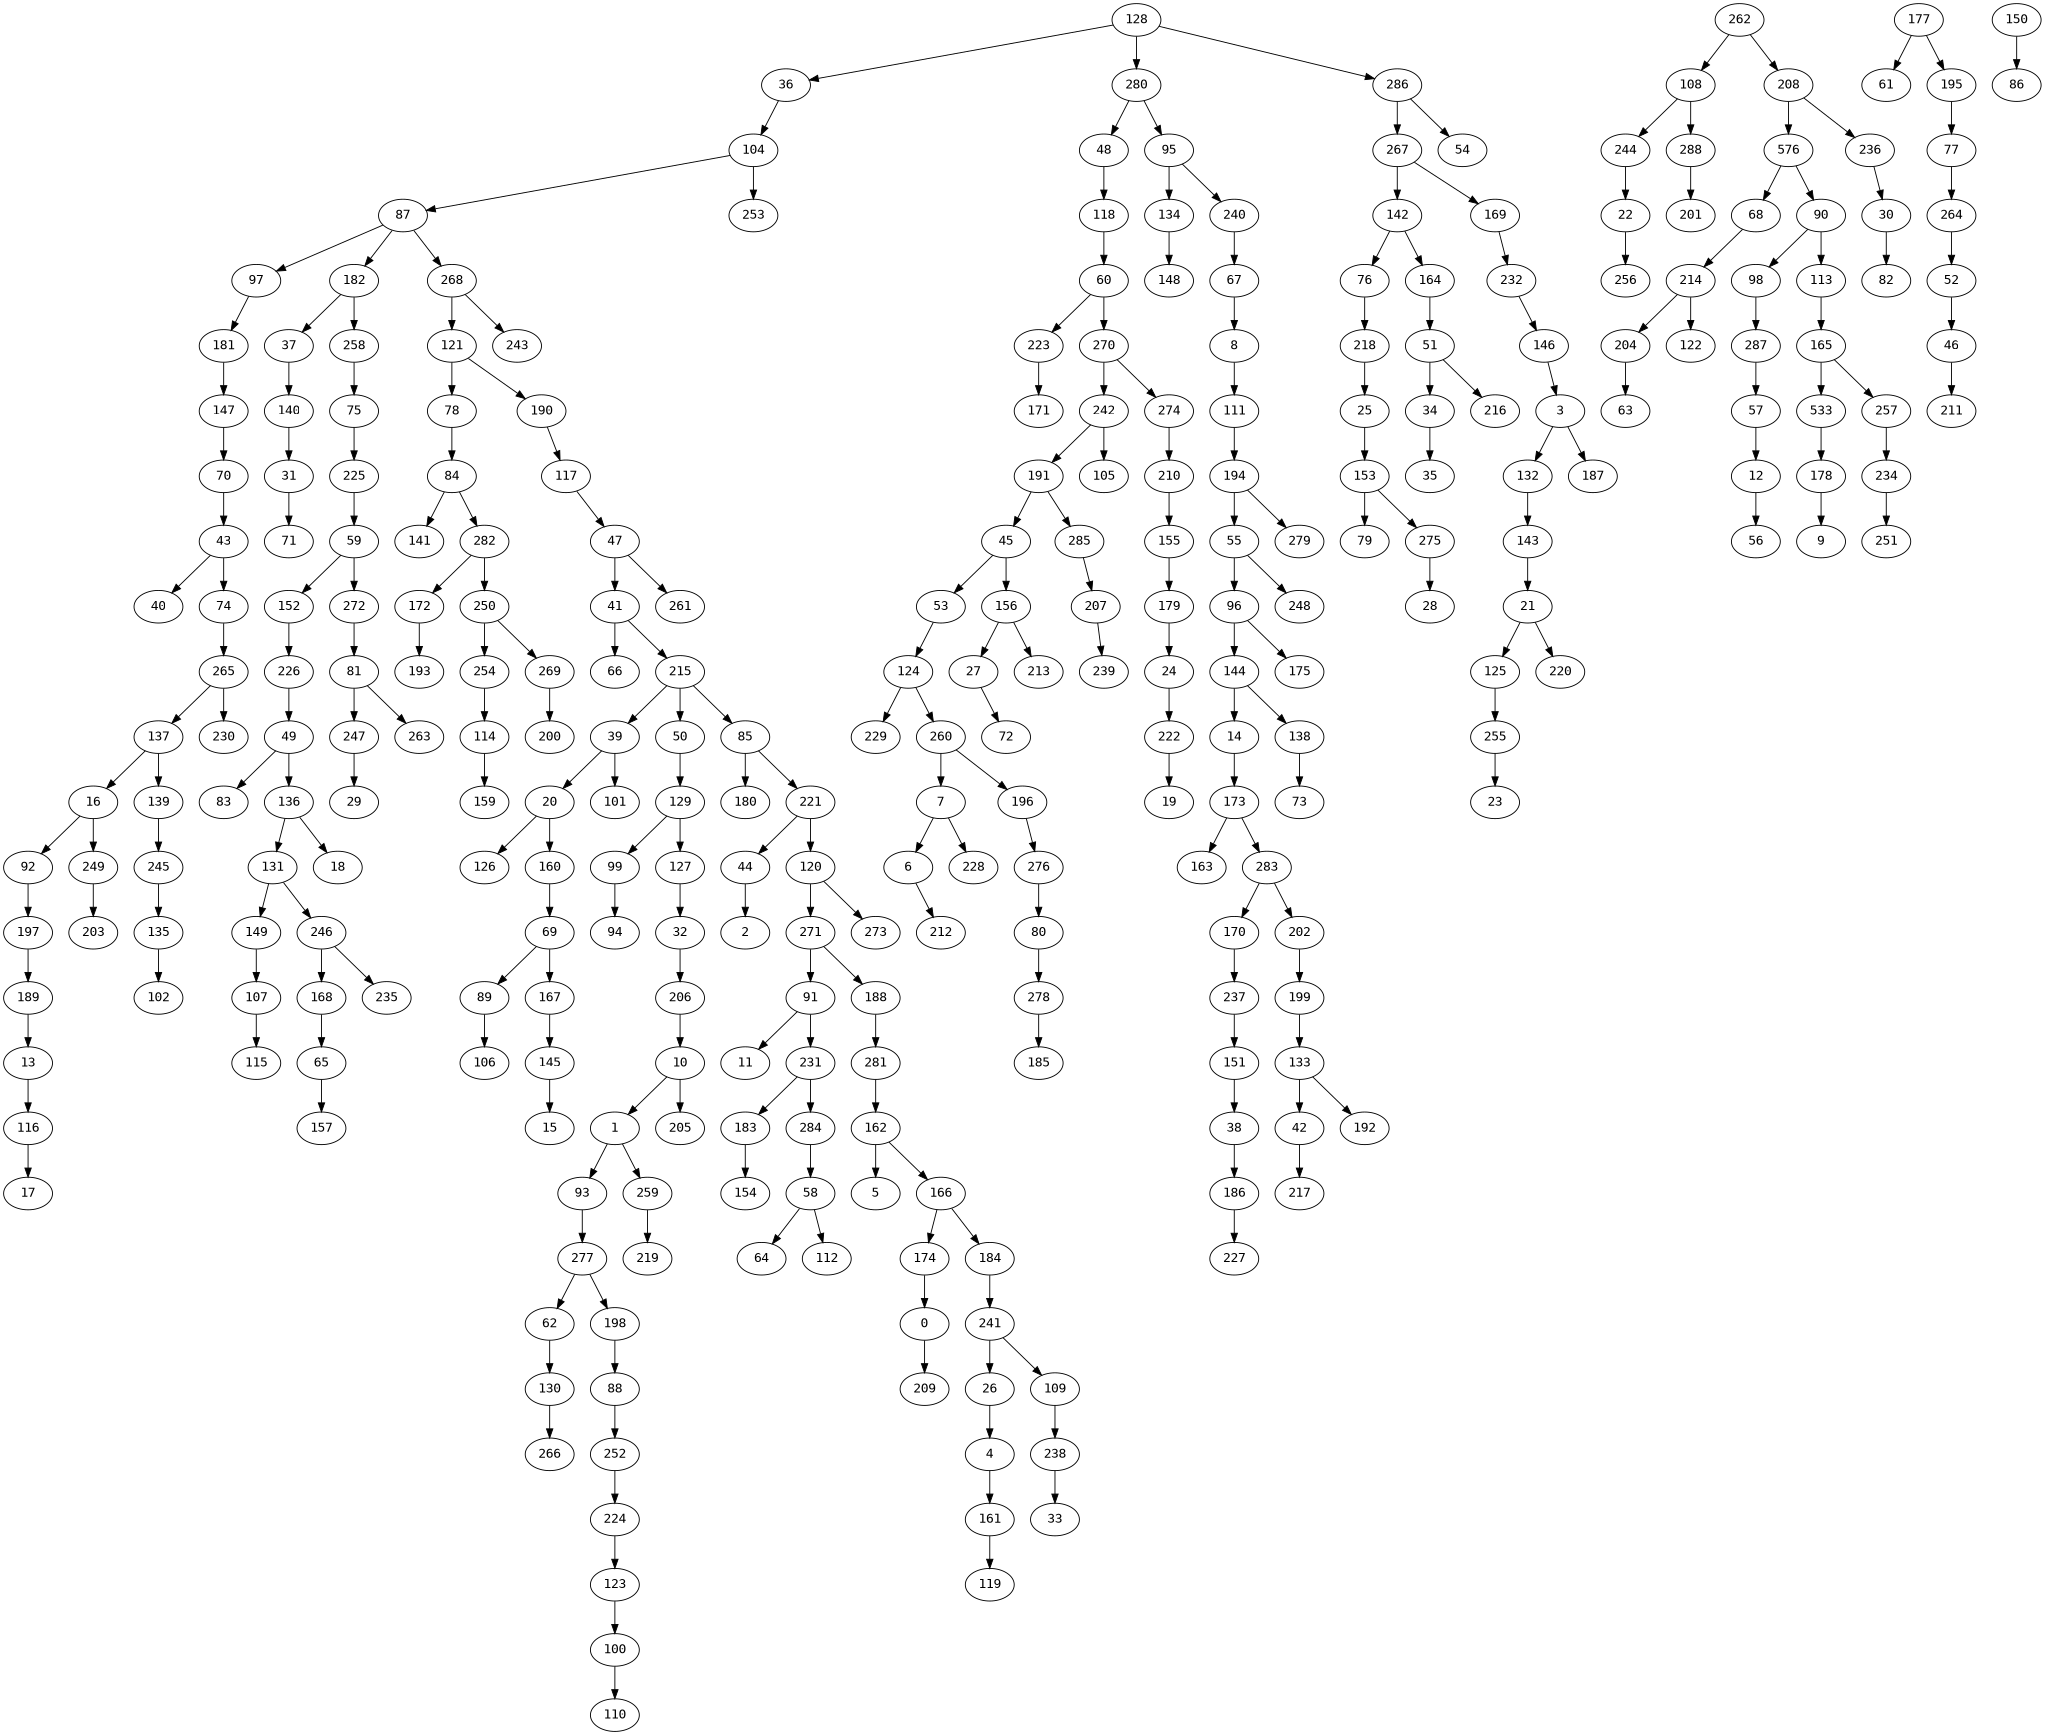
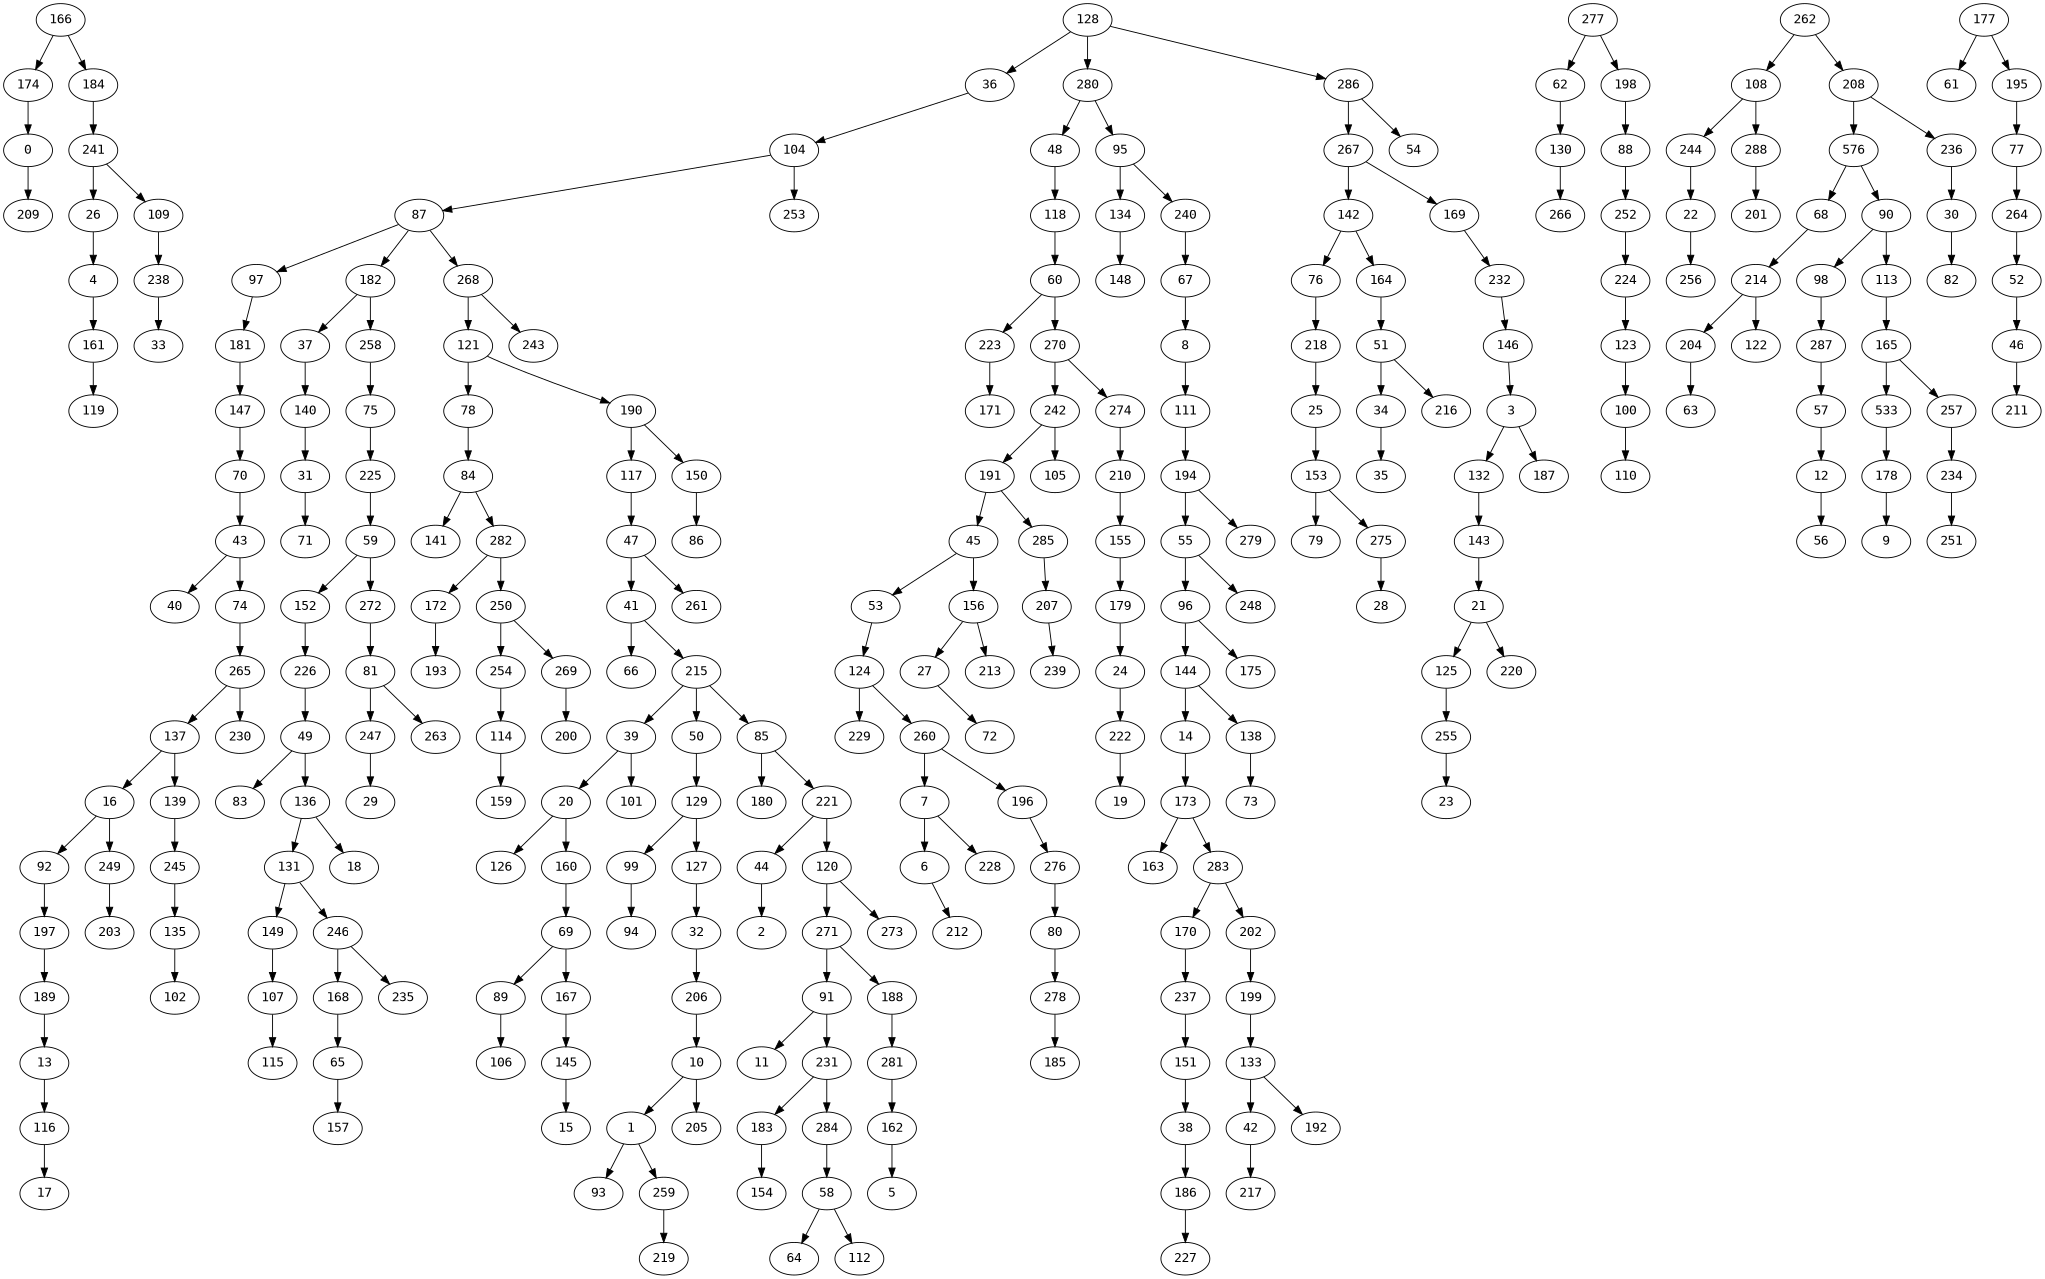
edge "190" -> "150": added
edge "162" -> "166": removed
edge "93" -> "277": removed
